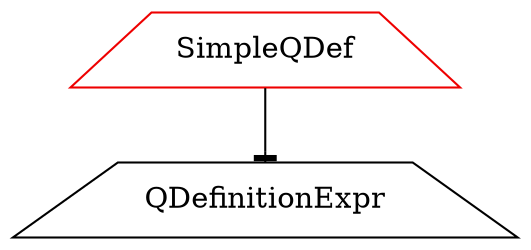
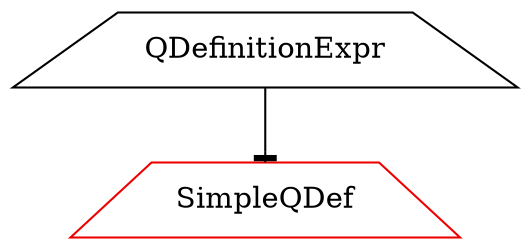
edge "SimpleQDef" -> "QDefinitionExpr": reversed
